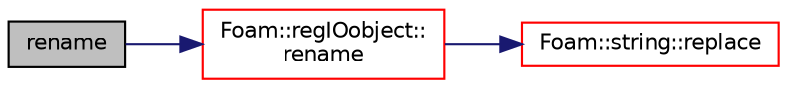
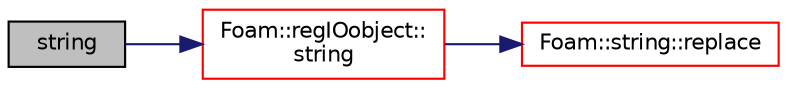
node "rename": label "rename" -> "string"
node "Foam::regIOobject:: rename": label "Foam::regIOobject:: rename" -> "Foam::regIOobject:: string"
